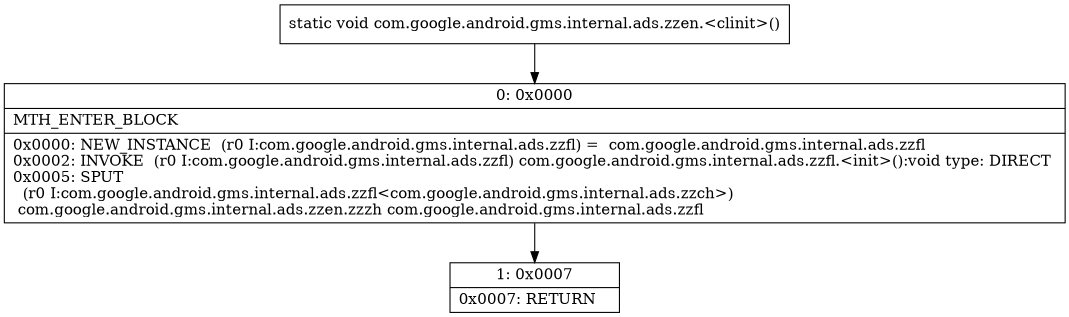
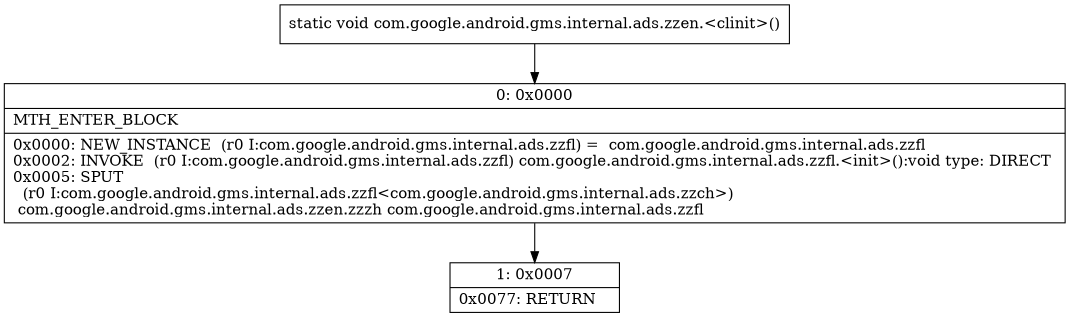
node "1: 0x0007": text "0x0007: RETURN" -> "0x0077: RETURN"
